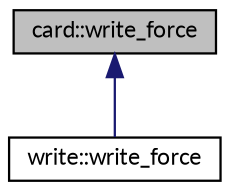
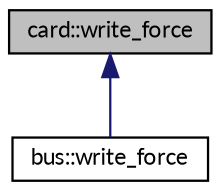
node "write::write_force": label "write::write_force" -> "bus::write_force"
